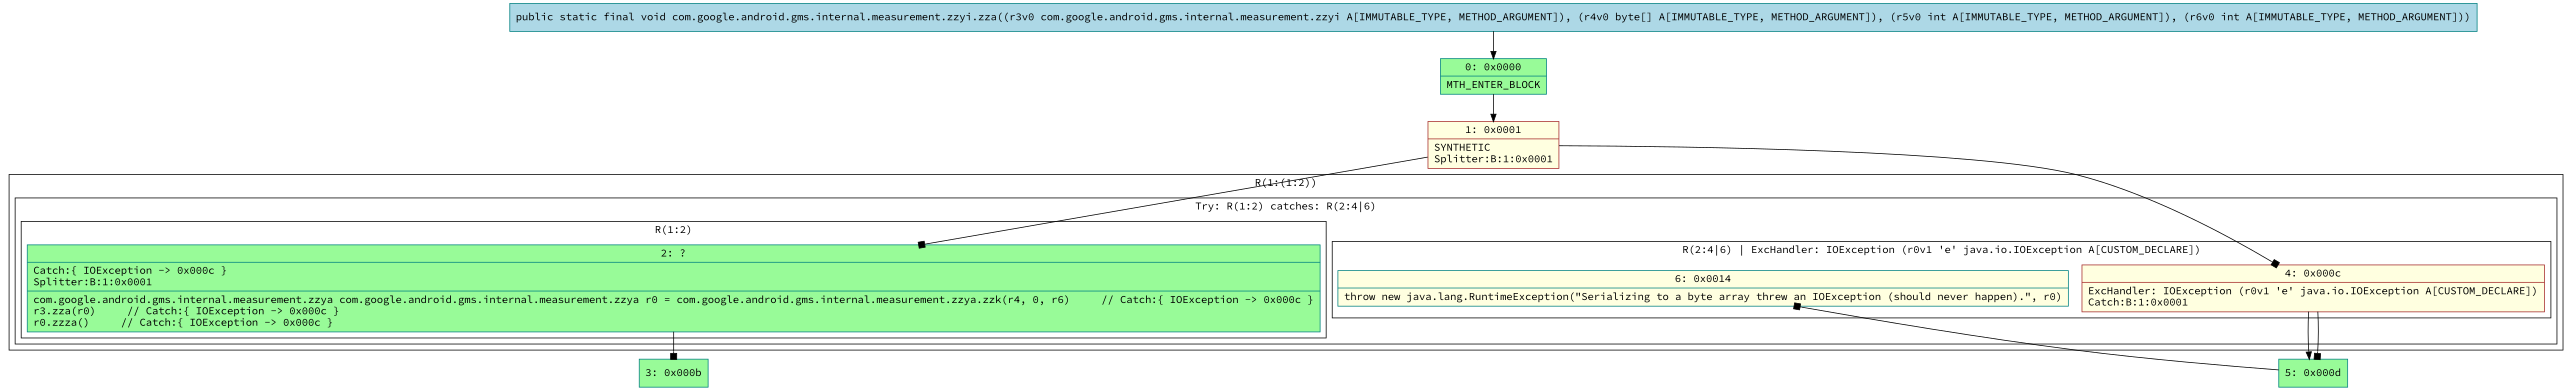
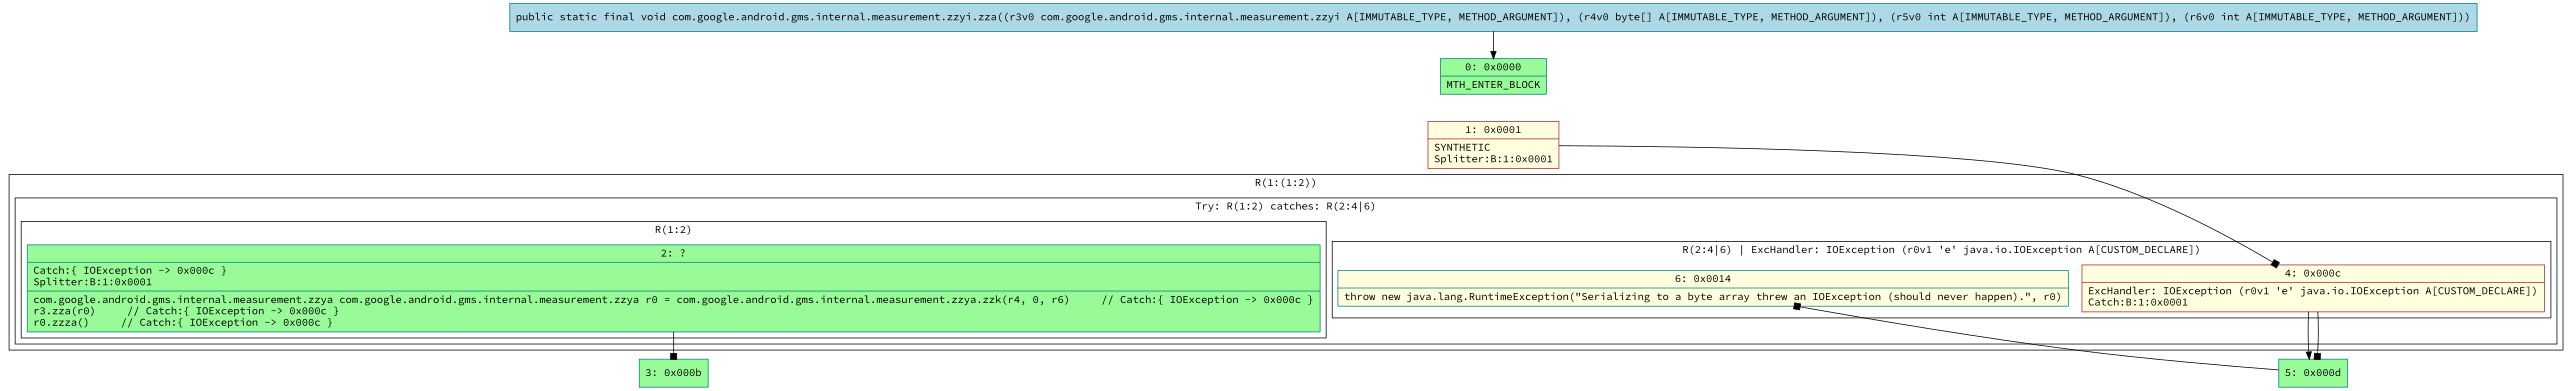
edge "0: 0x0000" -> "1: 0x0001": removed
edge "1: 0x0001" -> "2: ?": removed
